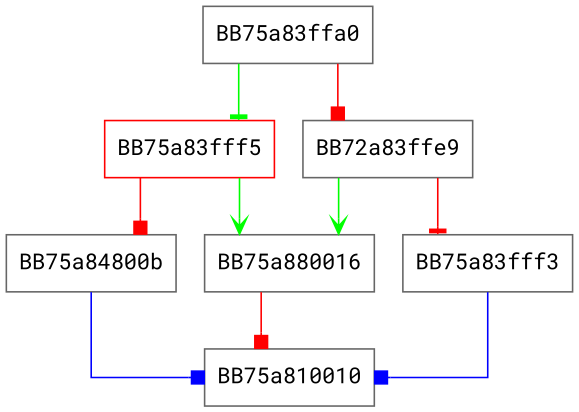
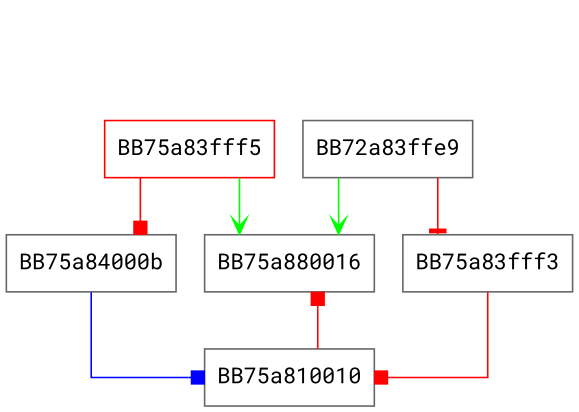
node "BB75a83ffa0": removed
node "BB75a84800b": label "BB75a84800b" -> "BB75a84000b"
edge "BB75a880016" -> "BB75a810010": reversed
edge "BB75a83fff3" -> "BB75a810010": color blue -> red
